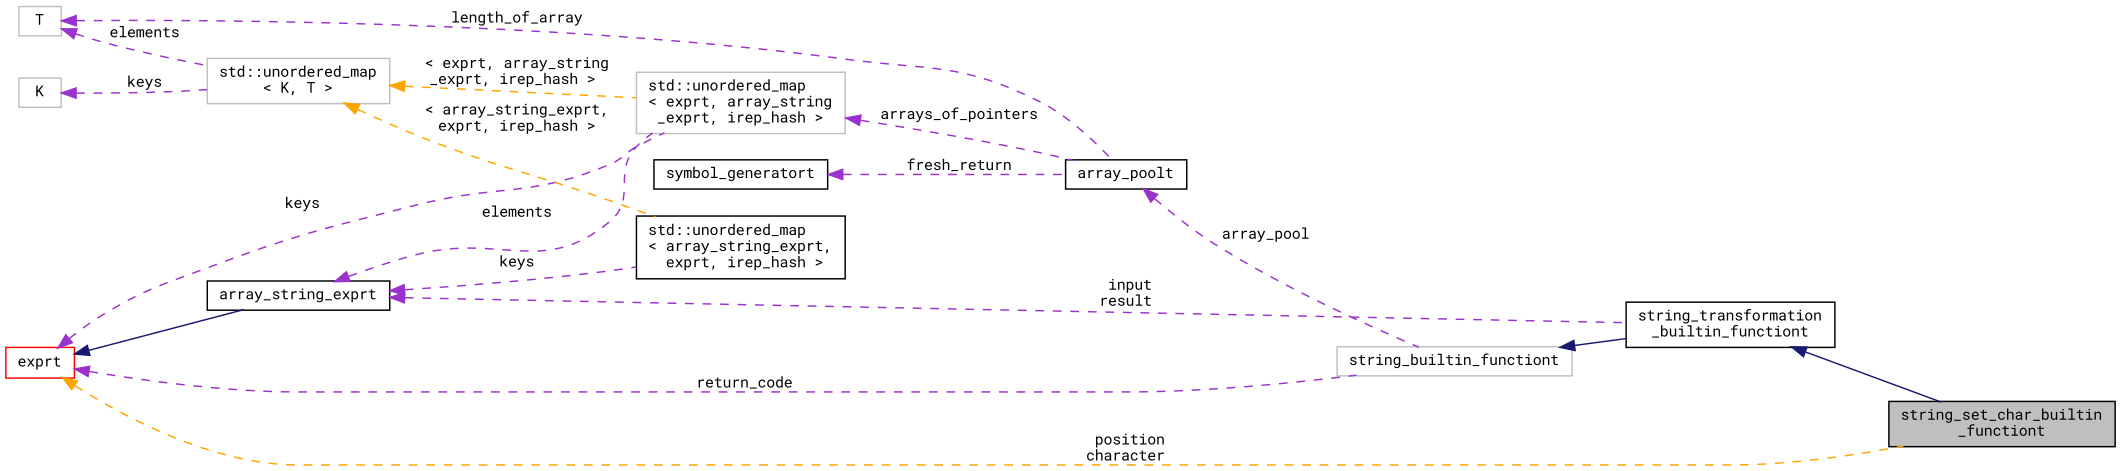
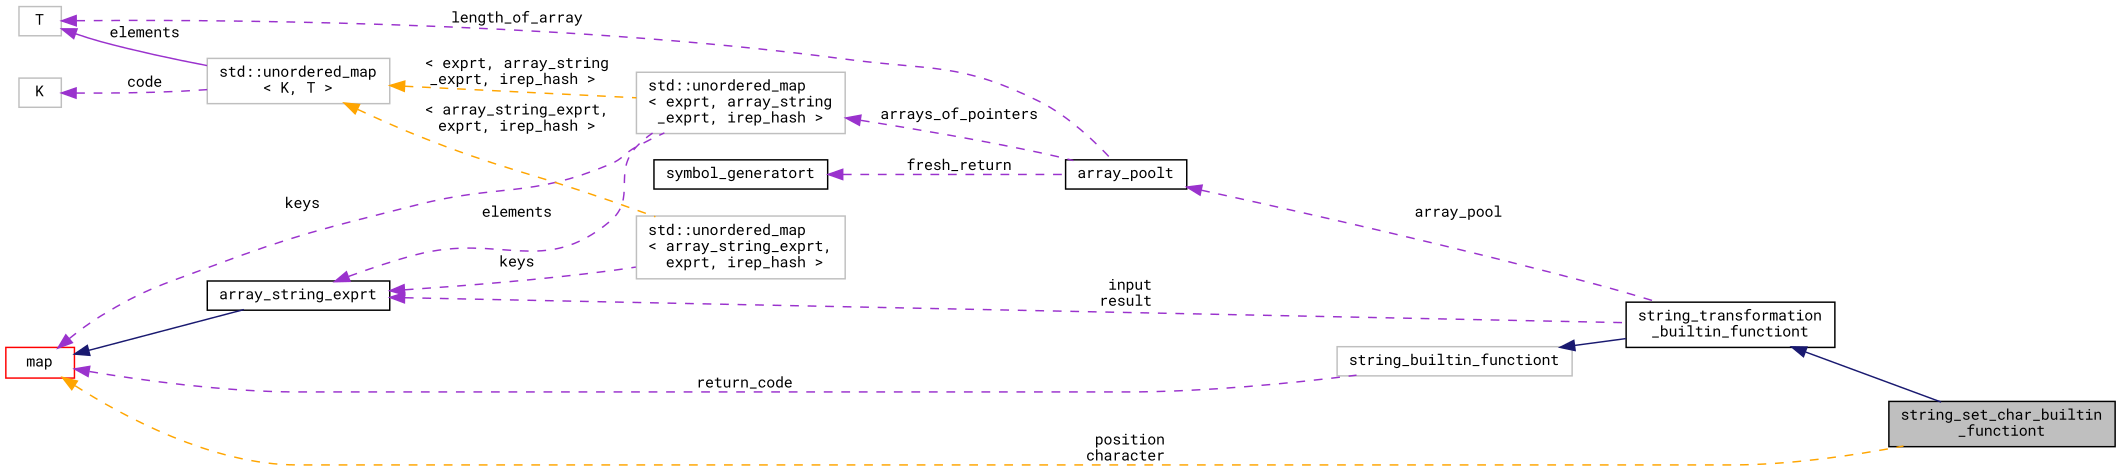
edge "std::unordered_map < K, T >" -> "T": style dashed -> solid
edge "std::unordered_map < K, T >" -> "K": label " keys" -> " code"
node "std::unordered_map < array_string_exprt, exprt, irep_hash >": color black -> grey75
edge "string_builtin_functiont" -> "array_poolt": now "string_transformation _builtin_functiont" -> "array_poolt"
node "exprt": label "exprt" -> "map"
